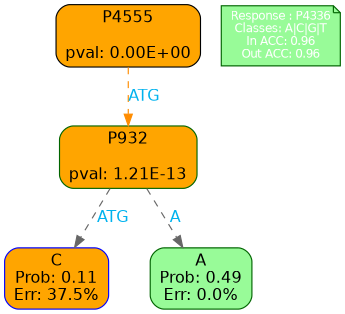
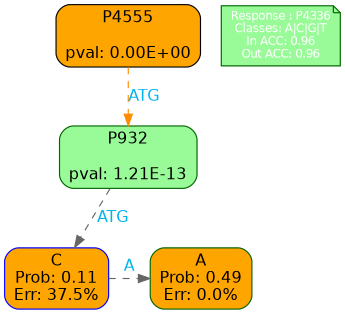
node "P932 pval: 1.21E-13": fillcolor orange -> palegreen
edge "P932 pval: 1.21E-13" -> "A Prob: 0.49 Err: 0.0%": now "C Prob: 0.11 Err: 37.5%" -> "A Prob: 0.49 Err: 0.0%"
node "A Prob: 0.49 Err: 0.0%": fillcolor palegreen -> orange
